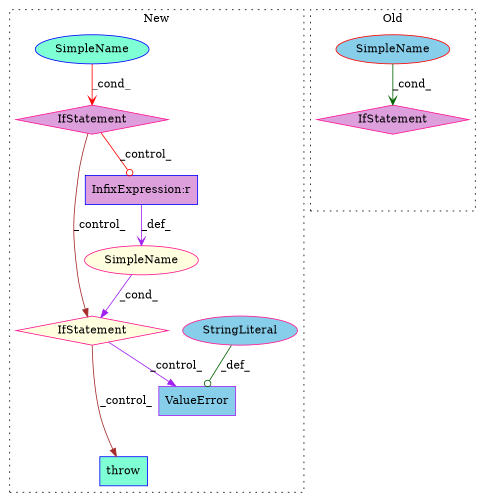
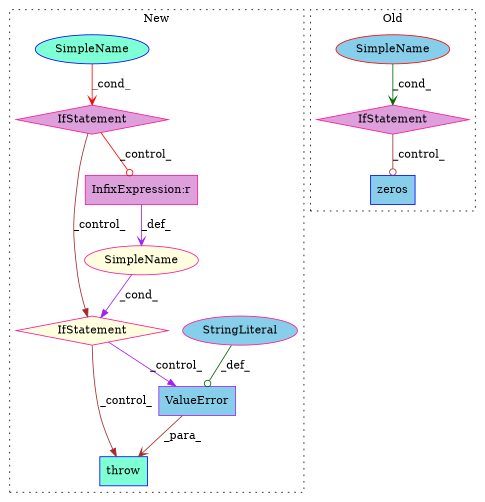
node "InfixExpression:r": color blue -> deeppink
node "zeros": added
edge "ValueError" -> "throw": added, label "_para_"
